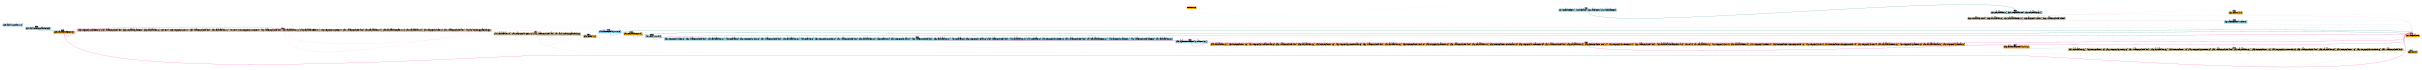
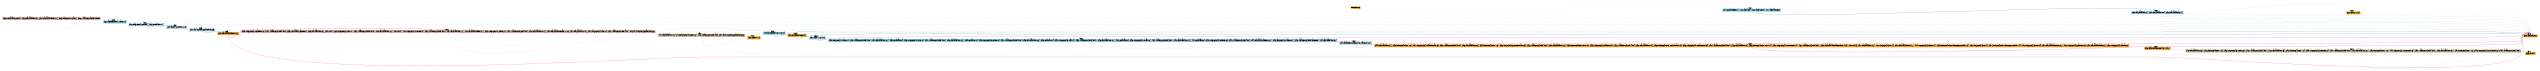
node "34888: read-property[v8,'controller',-]": added
